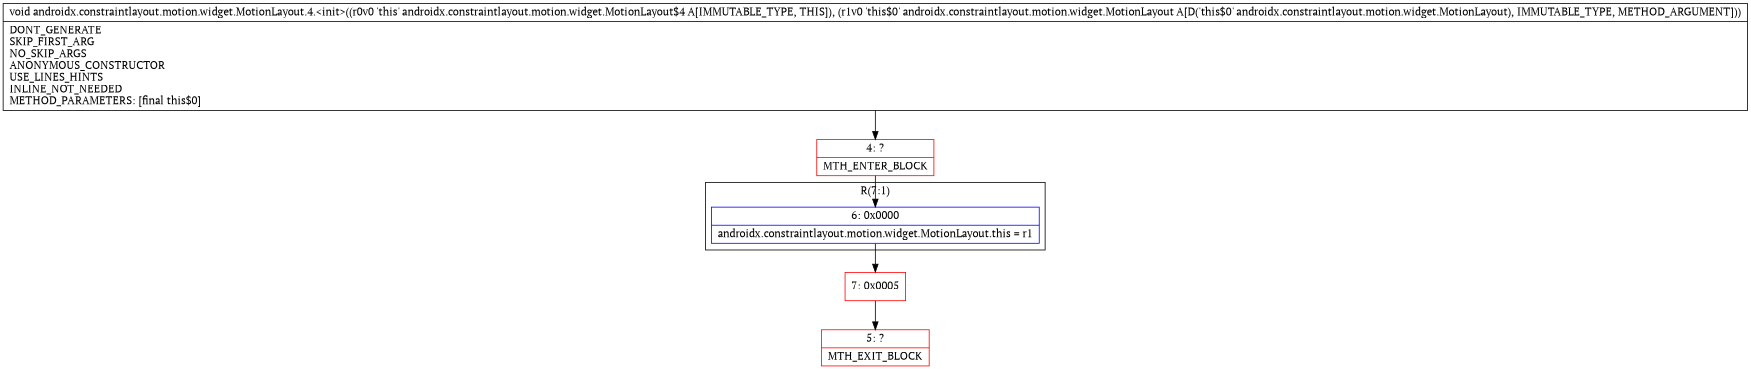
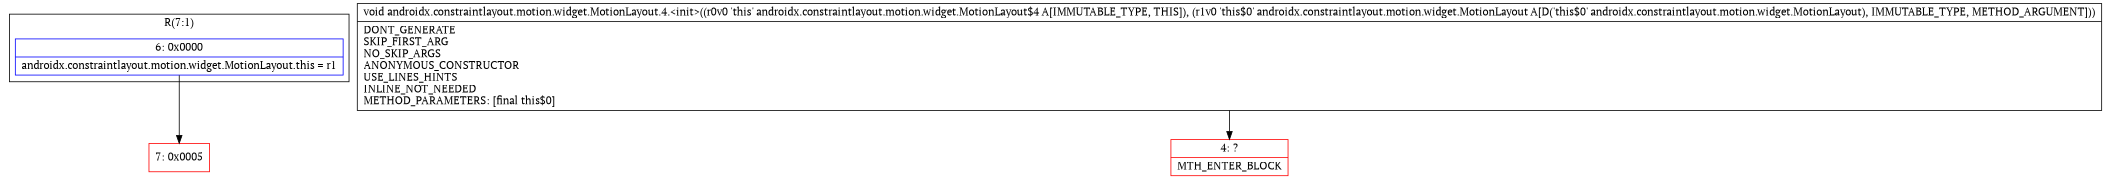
edge "4: ?" -> "6: 0x0000": removed
node "5: ?": removed
